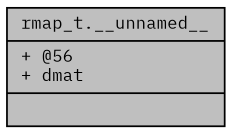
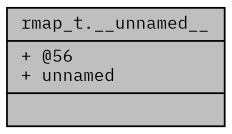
node "rmap_t.__unnamed__": text "+ dmat" -> "+ unnamed"
